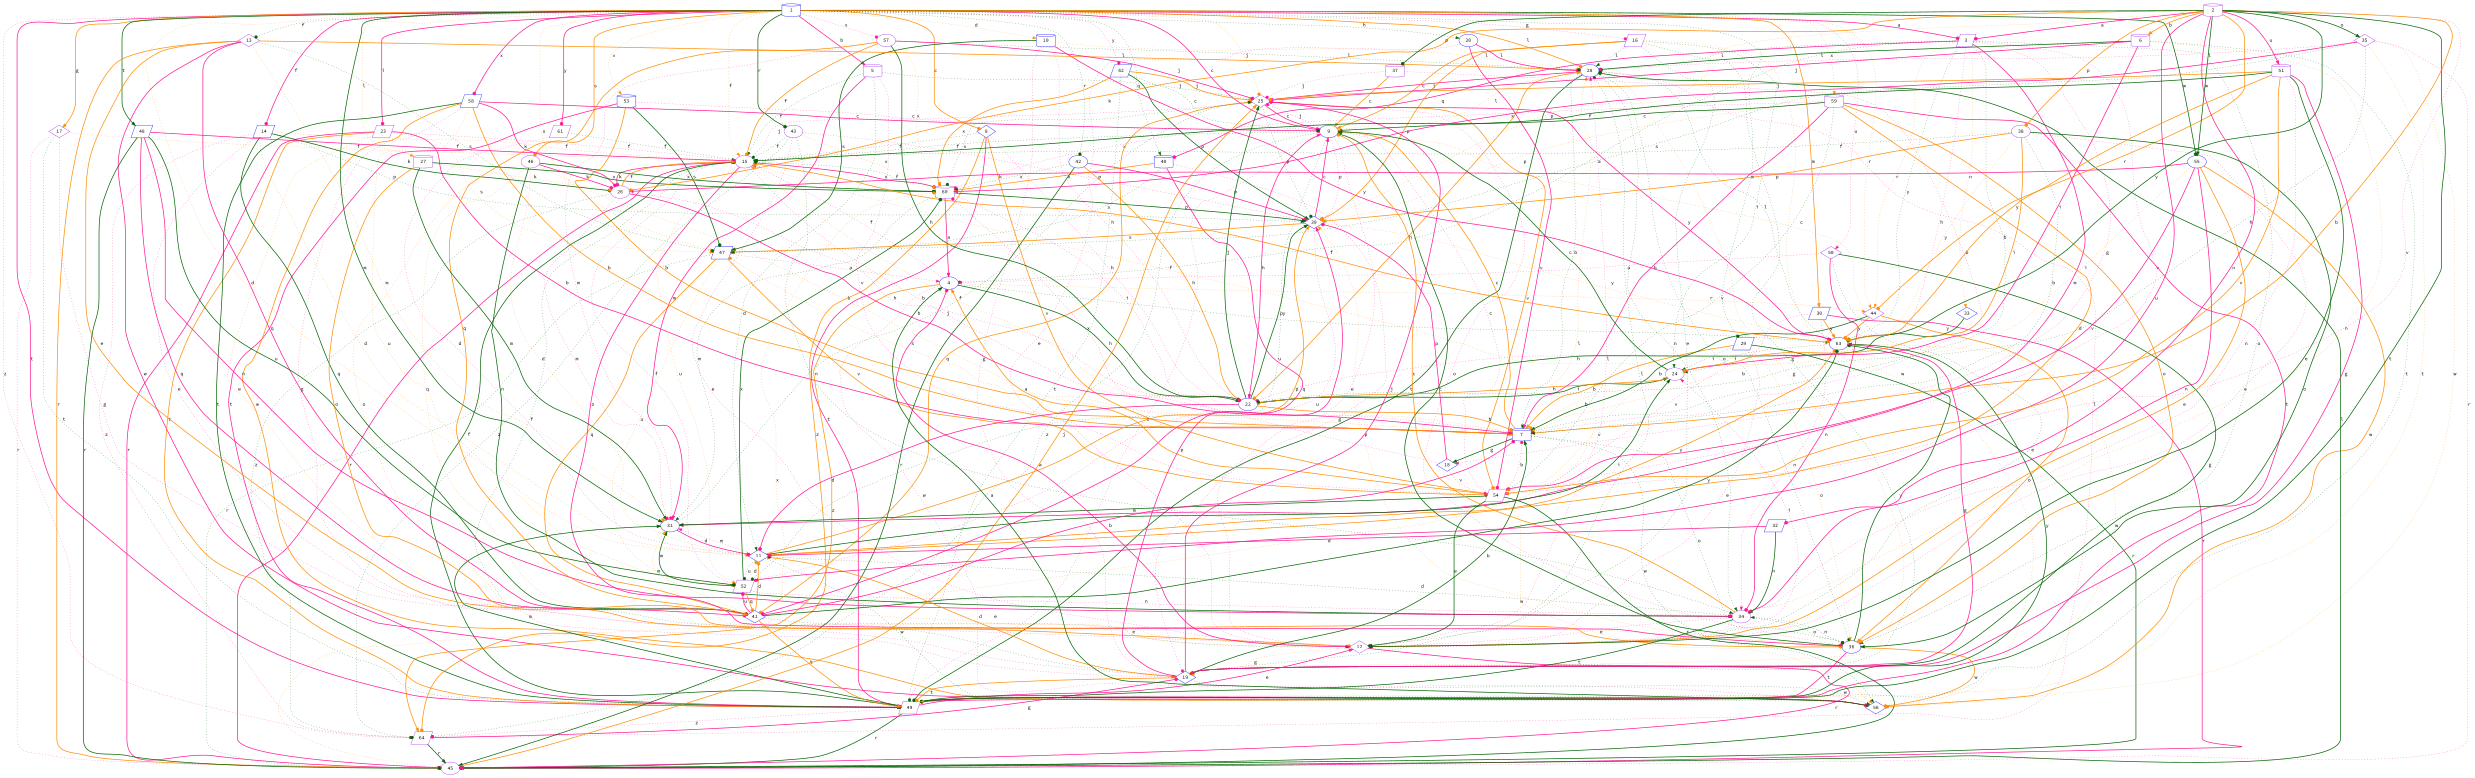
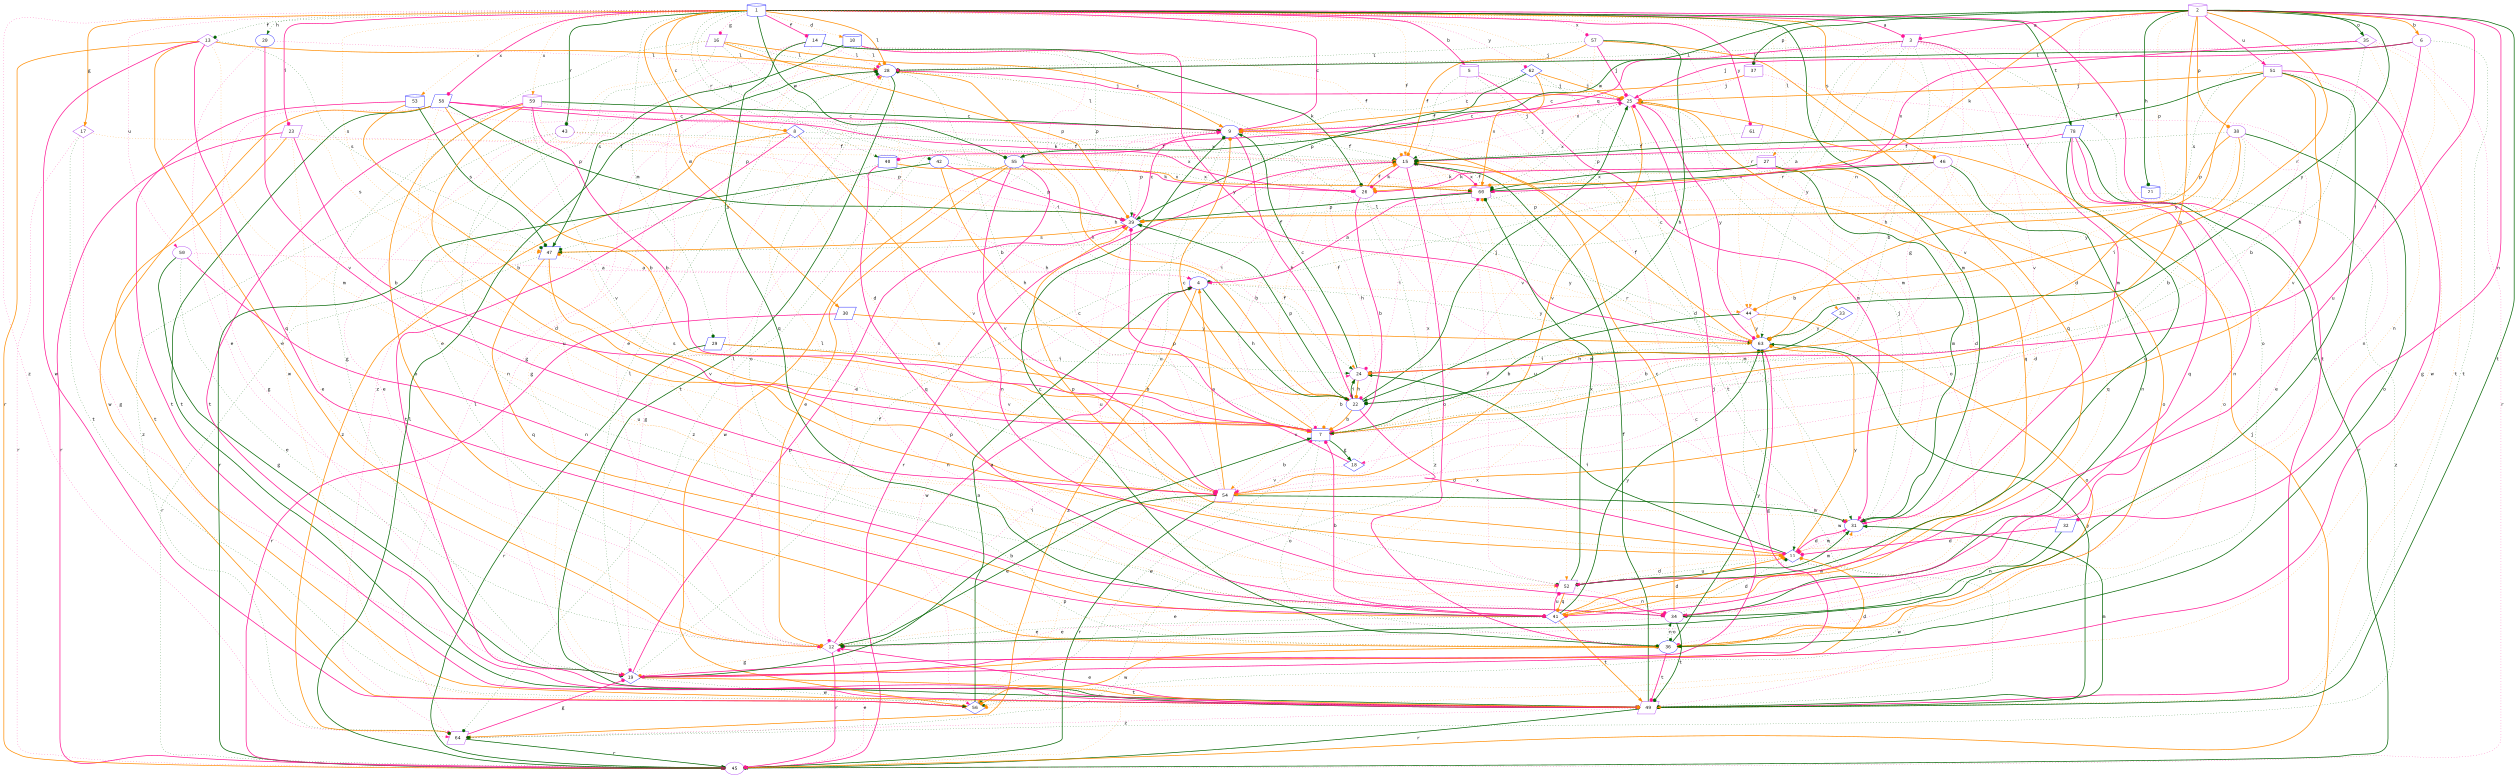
node "6": shape cylinder -> ellipse
edge "14" -> "28": added, label "l"
edge "20" -> "28": style bold -> dotted
node "62": shape parallelogram -> diamond
node "48": label "48" -> "78"
node "21": added
edge "58" -> "39": added, label "p"
node "50": shape diamond -> ellipse
edge "60" -> "22": now "60" -> "24"
edge "28" -> "34": color darkgreen -> darkorange
edge "29" -> "12": now "45" -> "12"
edge "54" -> "56": label "w" -> "p"
